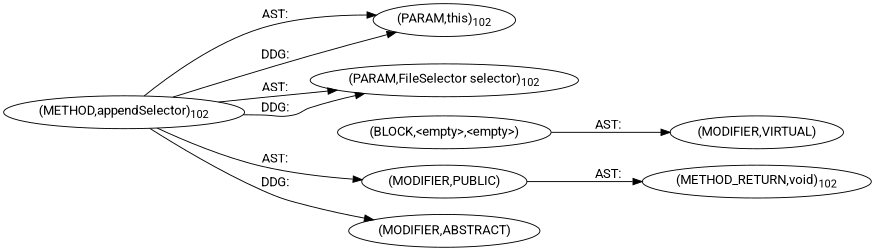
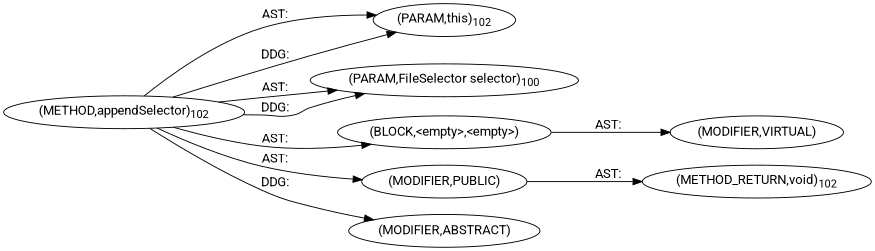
node "(PARAM,FileSelector selector)": text "102" -> "100"
edge "(METHOD,appendSelector)" -> "(BLOCK,<empty>,<empty>)": added, label "AST:"
